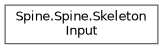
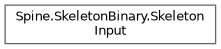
node "Spine.Spine.Skeleton Input": label "Spine.Spine.Skeleton Input" -> "Spine.SkeletonBinary.Skeleton Input"
